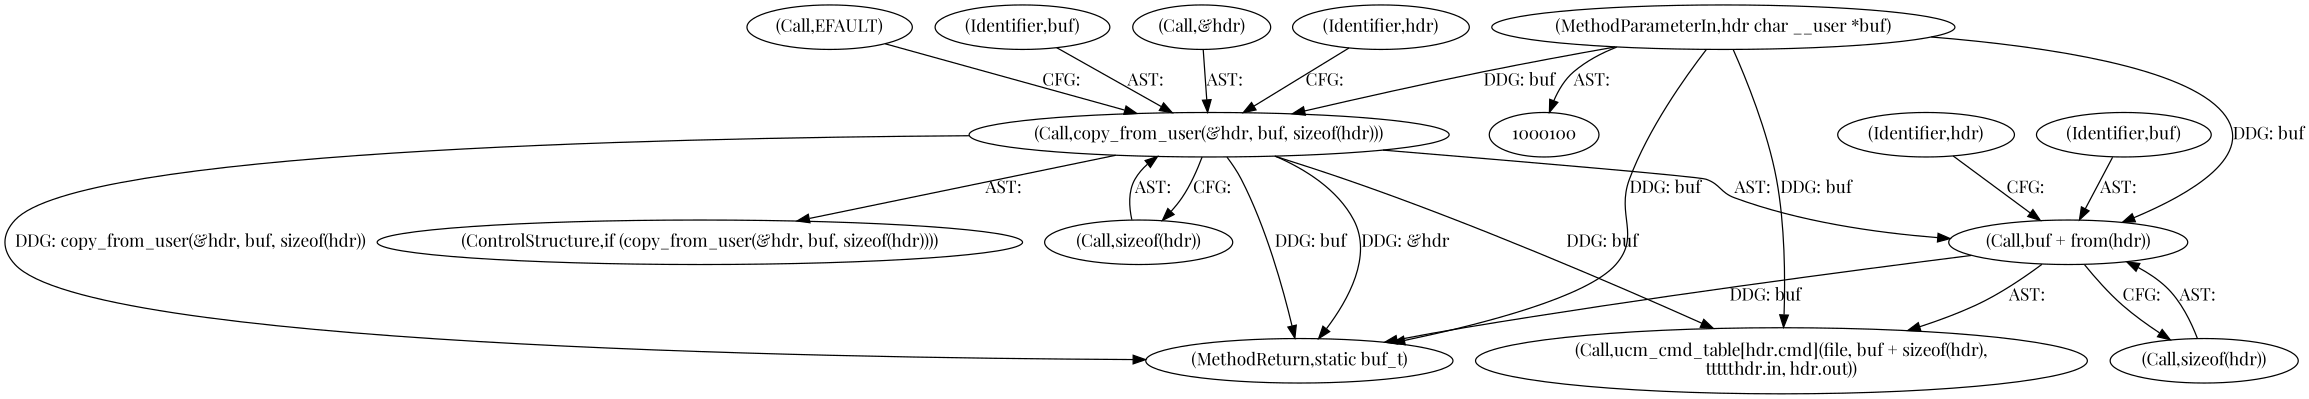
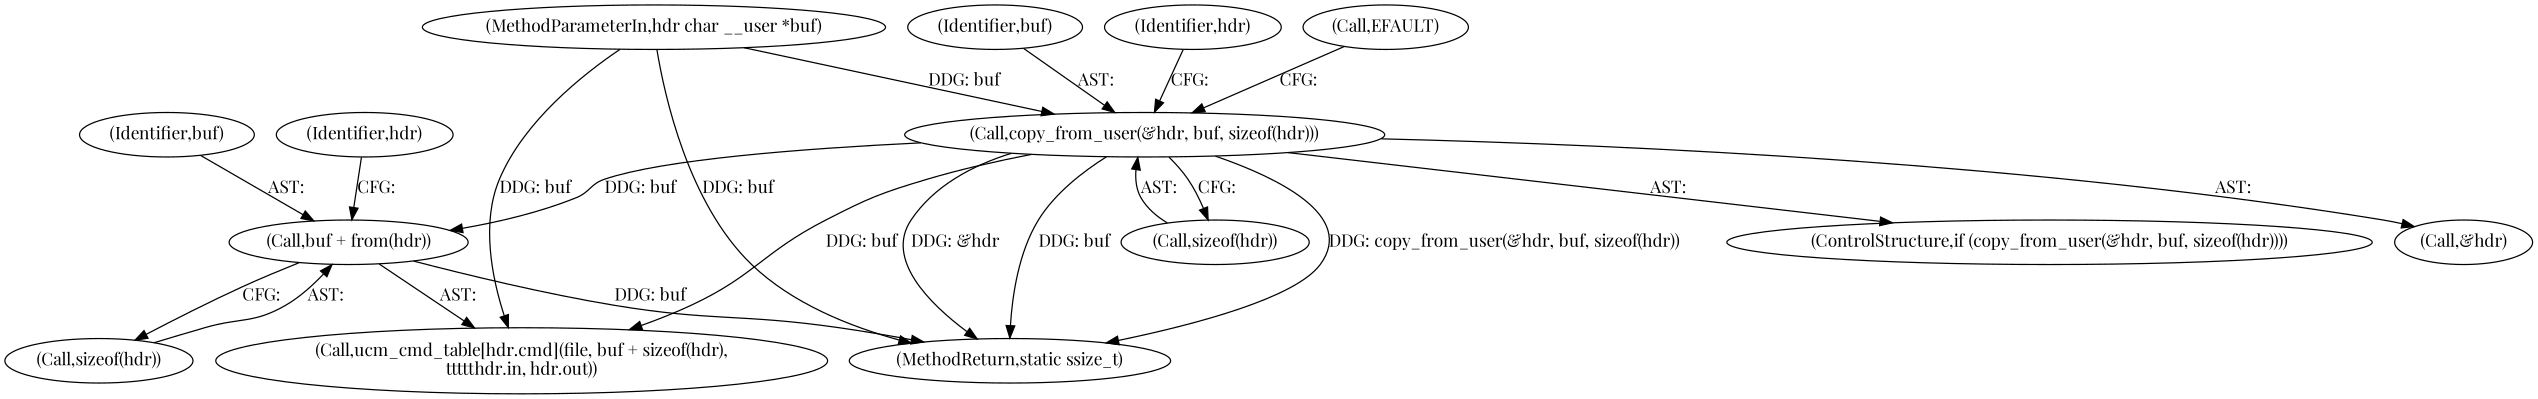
edge "(Call,&hdr)" -> "(Call,copy_from_user(&hdr, buf, sizeof(hdr)))": reversed
edge "(MethodParameterIn,hdr char __user *buf)" -> "(Call,buf + from(hdr))": removed, label "DDG: buf"
node "1000100": removed
edge "(Call,copy_from_user(&hdr, buf, sizeof(hdr)))" -> "(Call,buf + from(hdr))": label "AST: " -> "DDG: buf"
node "(MethodReturn,static buf_t)": label "(MethodReturn,static buf_t)" -> "(MethodReturn,static ssize_t)"
